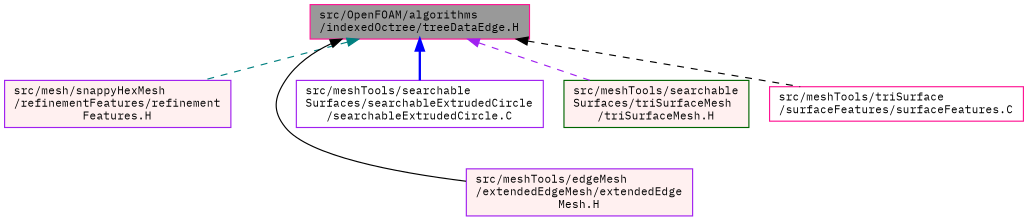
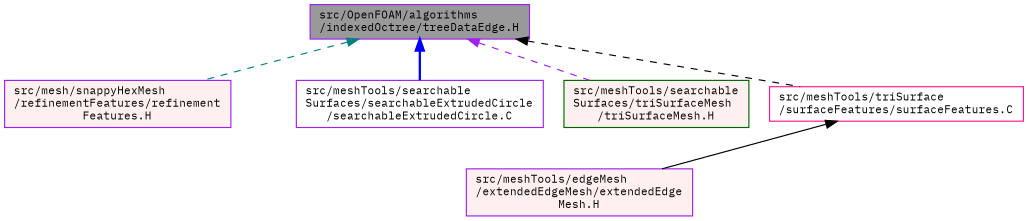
node "src/OpenFOAM/algorithms /indexedOctree/treeDataEdge.H": color deeppink -> purple
edge "src/meshTools/edgeMesh /extendedEdgeMesh/extendedEdge Mesh.H" -> "src/OpenFOAM/algorithms /indexedOctree/treeDataEdge.H": now "src/meshTools/edgeMesh /extendedEdgeMesh/extendedEdge Mesh.H" -> "src/meshTools/triSurface /surfaceFeatures/surfaceFeatures.C"
